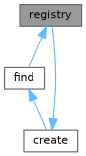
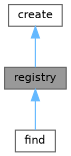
edge "create" -> "find": removed
